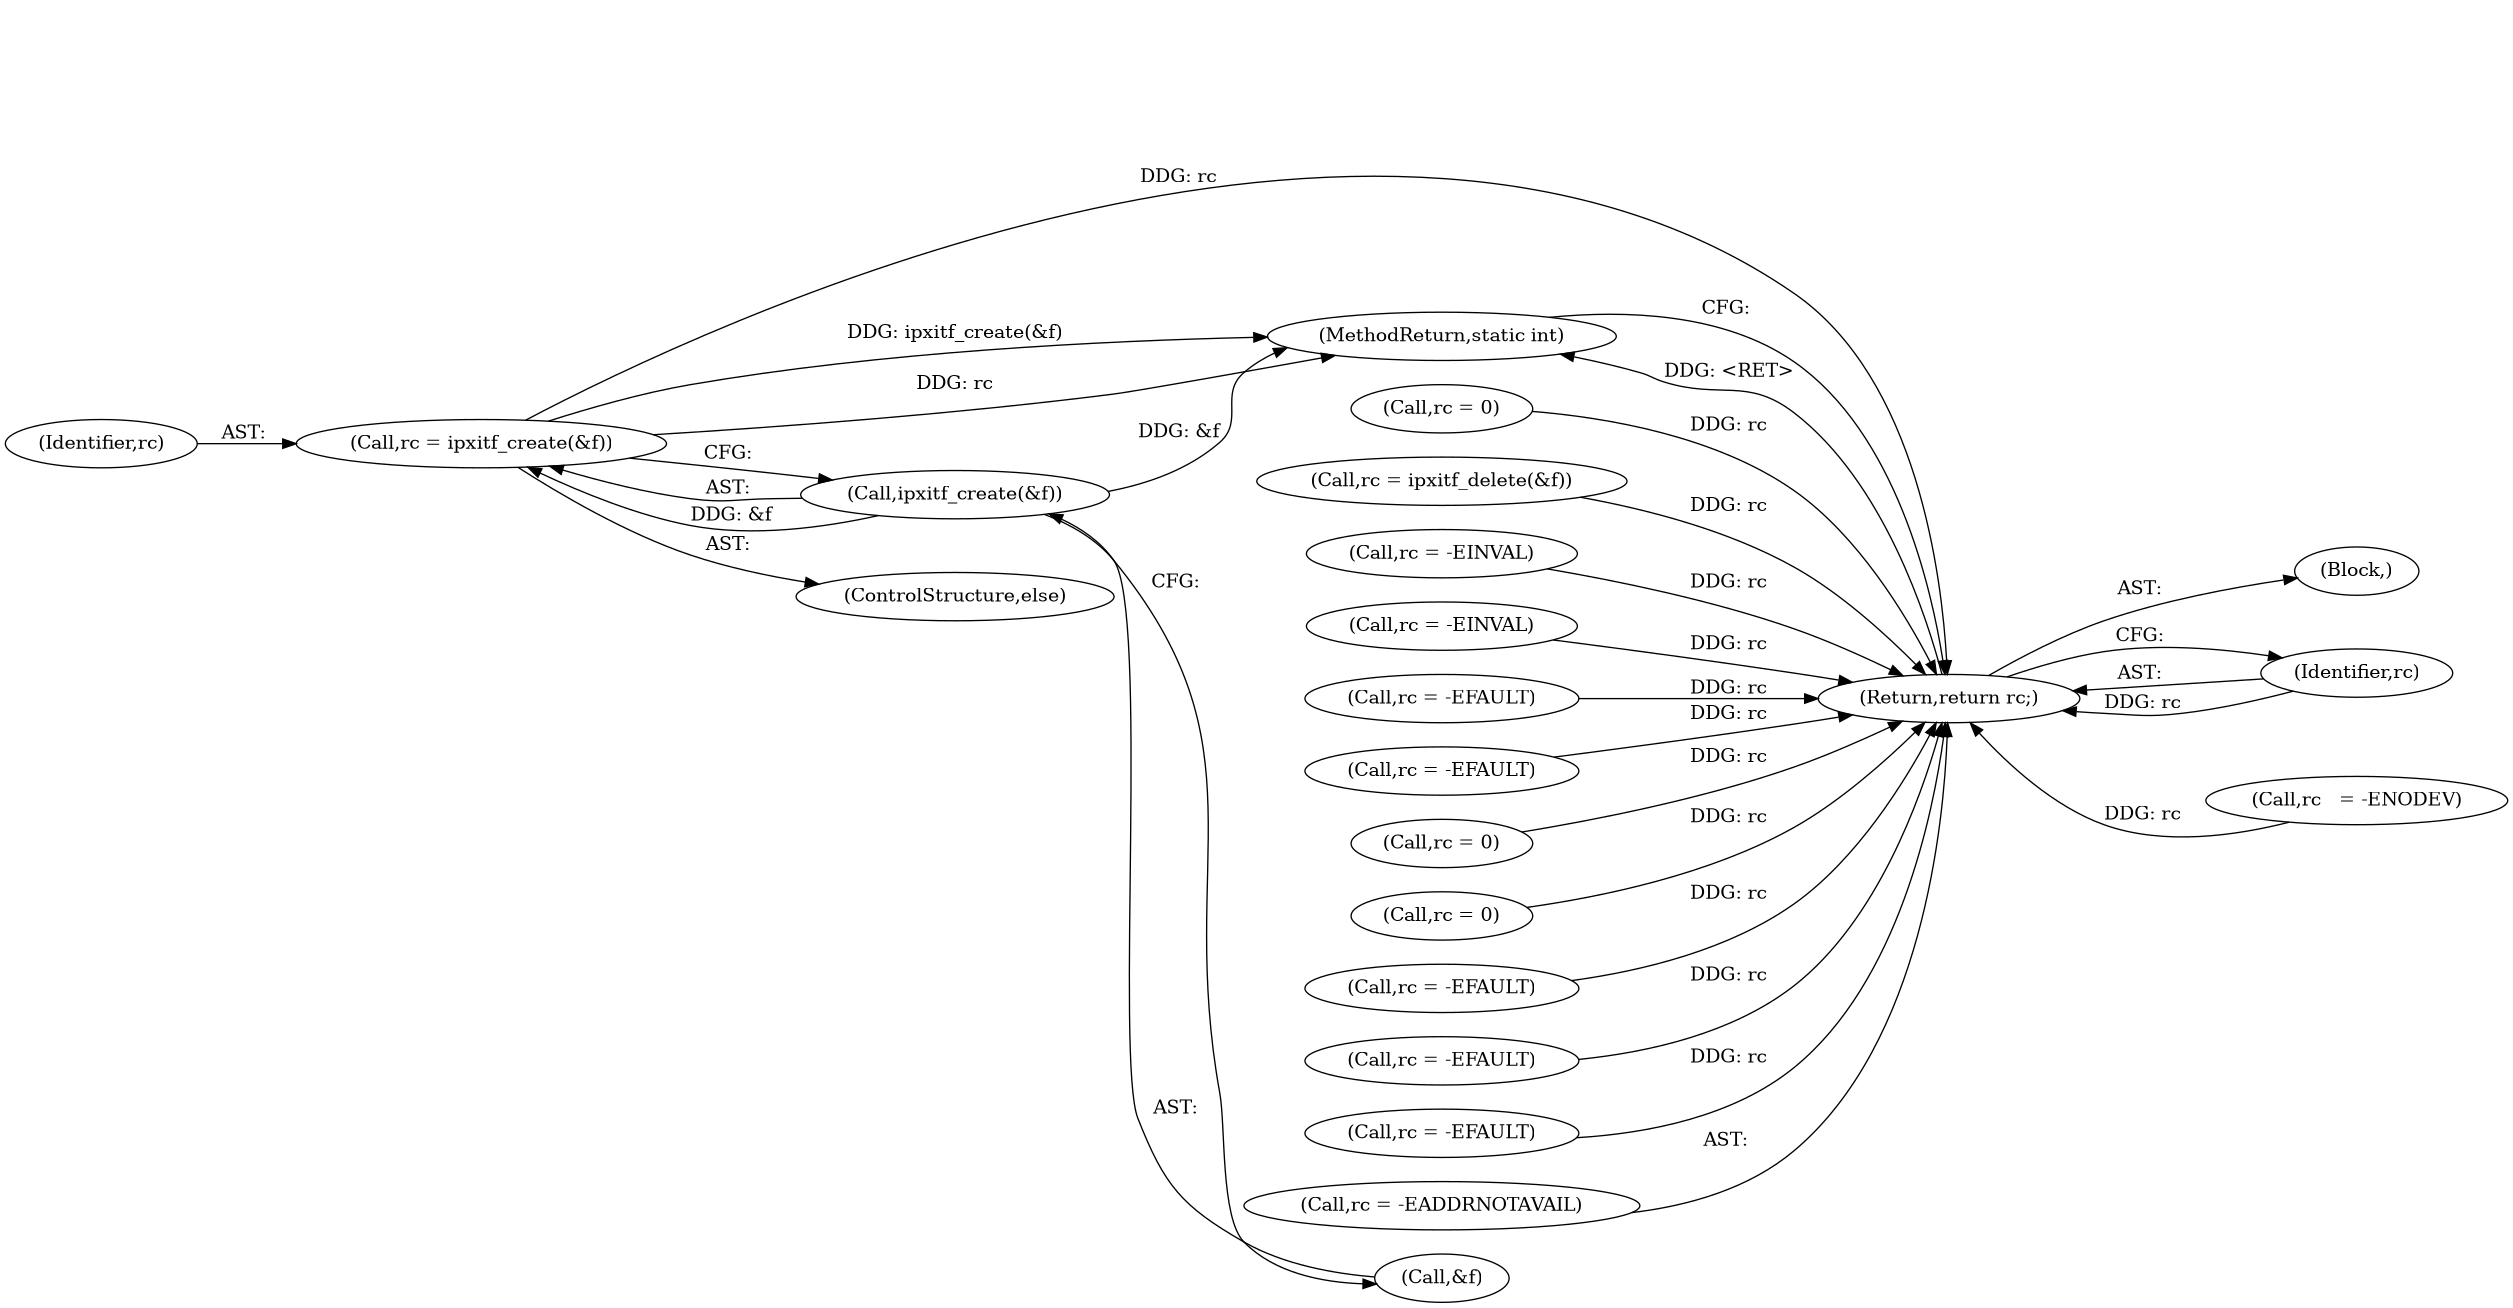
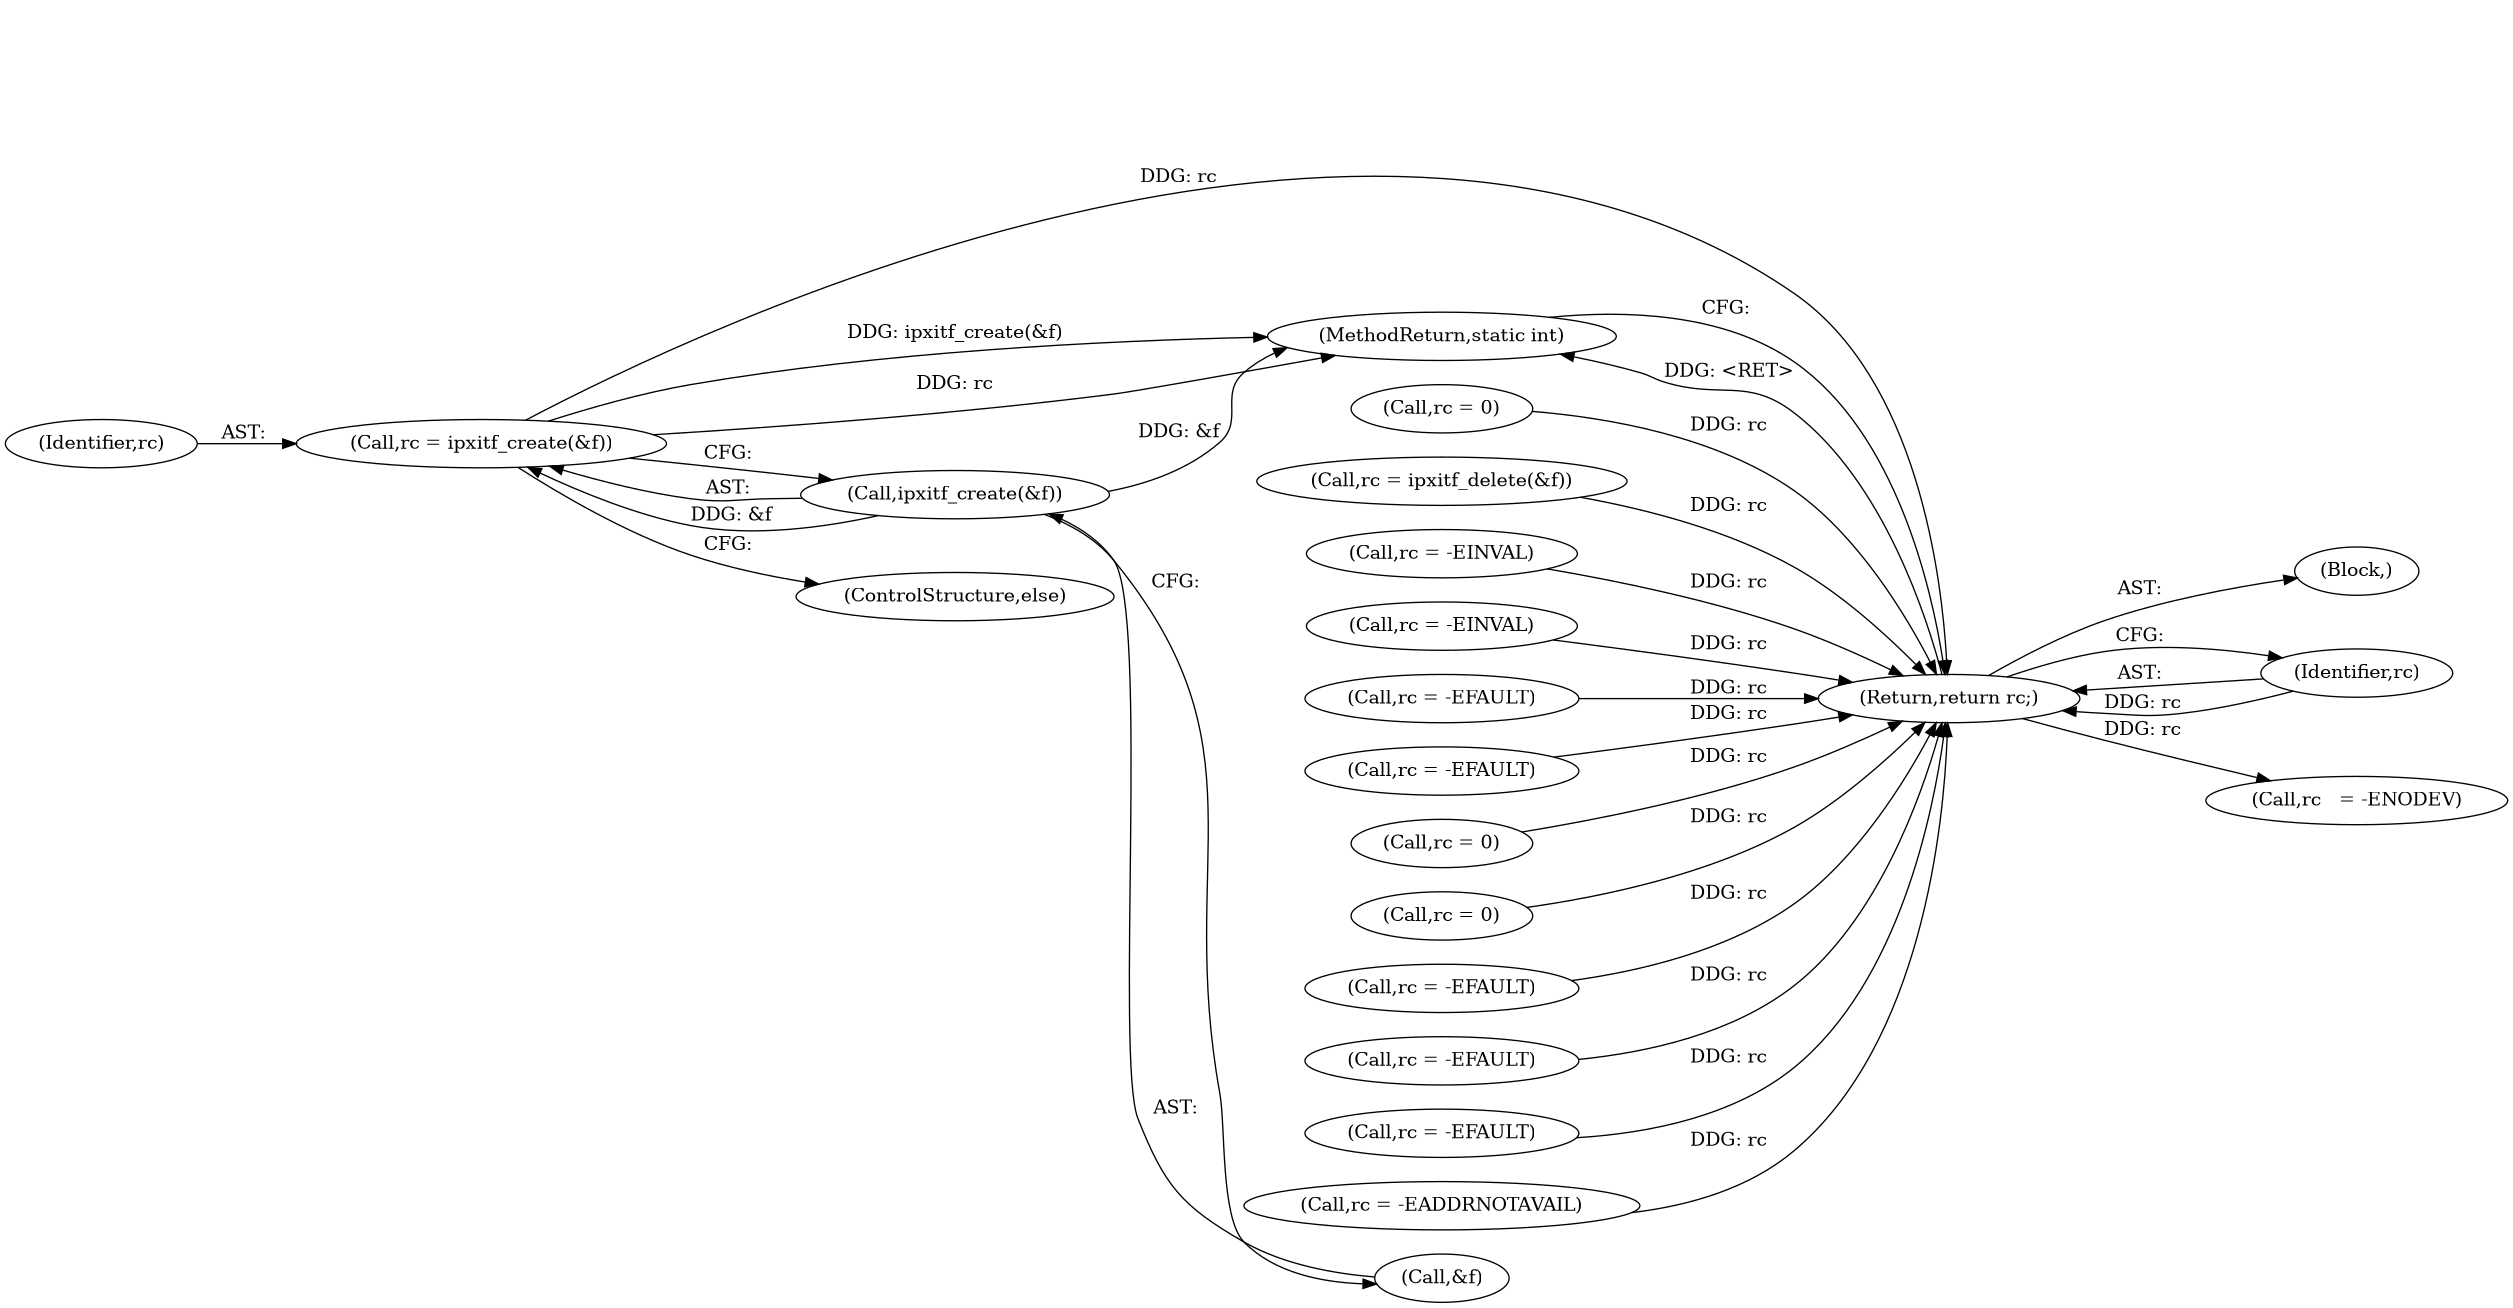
edge "(Call,rc = ipxitf_create(&f))" -> "(ControlStructure,else)": label "AST: " -> "CFG: "
edge "(Call,rc   = -ENODEV)" -> "(Return,return rc;)": reversed
edge "(Call,rc = -EADDRNOTAVAIL)" -> "(Return,return rc;)": label "AST: " -> "DDG: rc"
